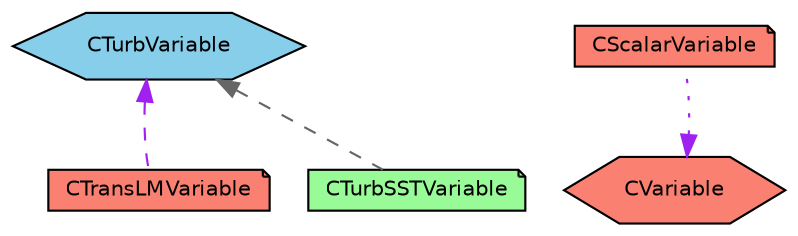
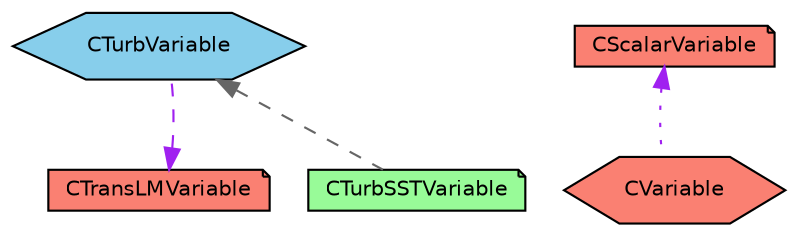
edge "CScalarVariable" -> "CVariable": reversed
edge "CTransLMVariable" -> "CTurbVariable": reversed
